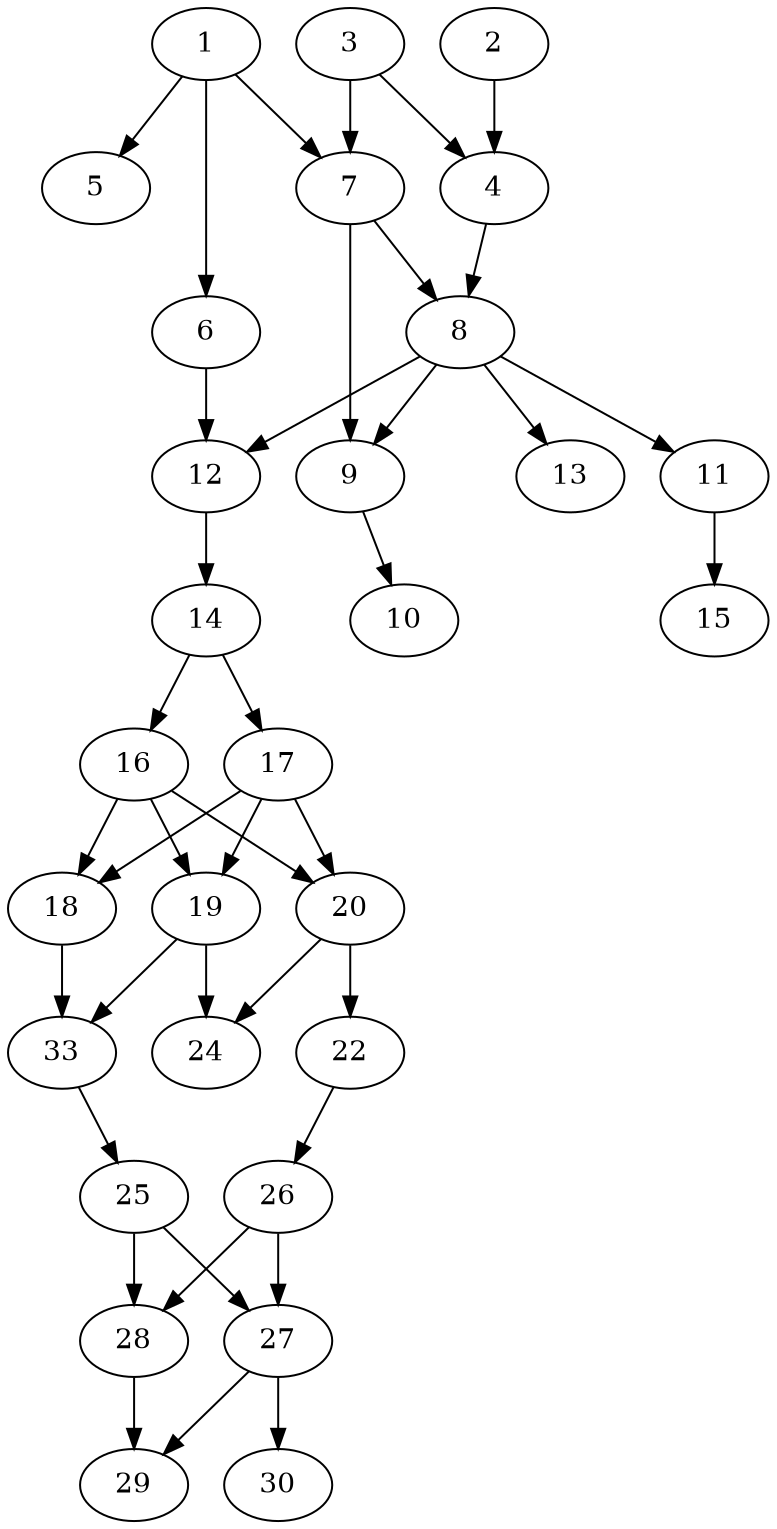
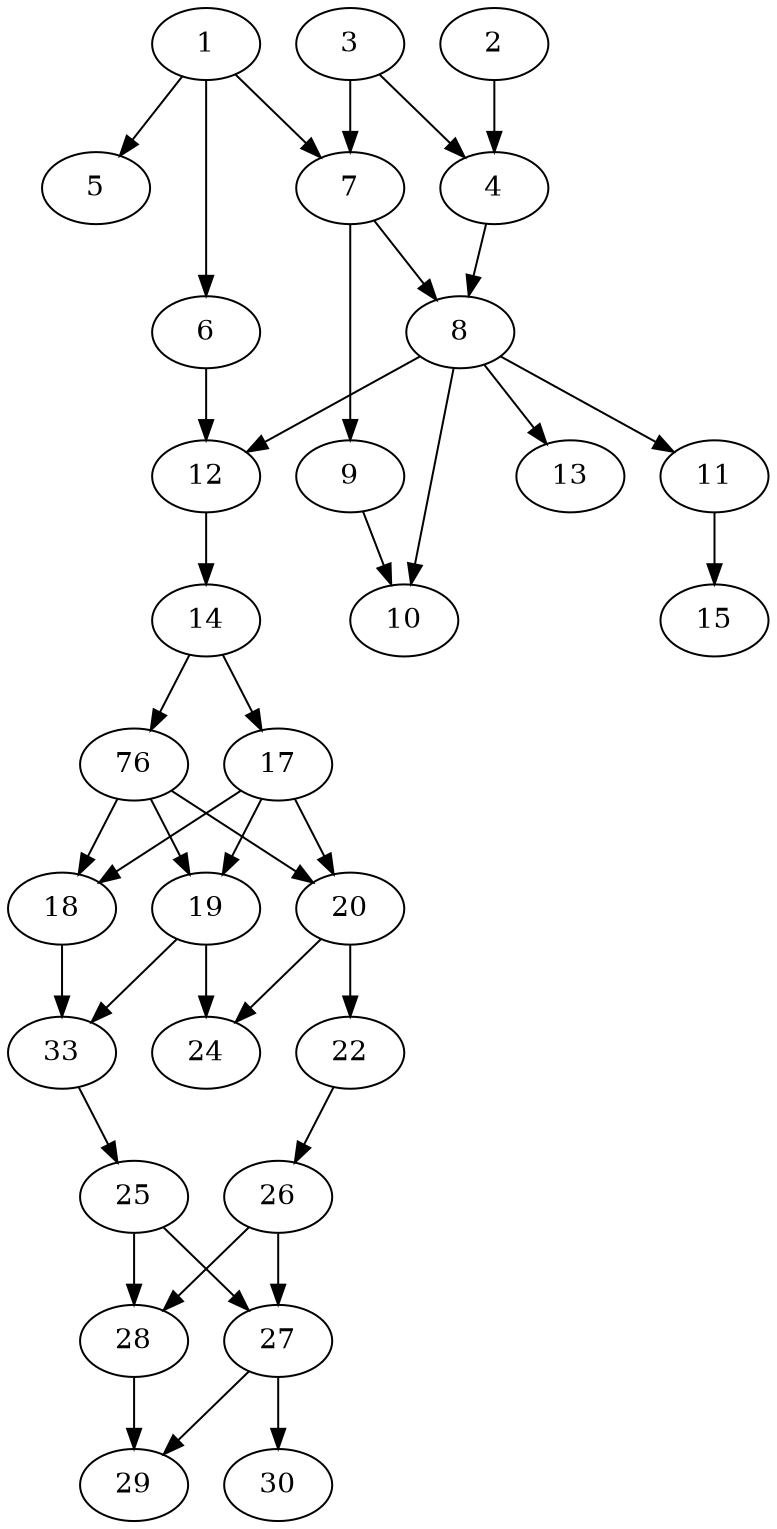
edge "8" -> "9": now "8" -> "10"
node "16": label "16" -> "76"
